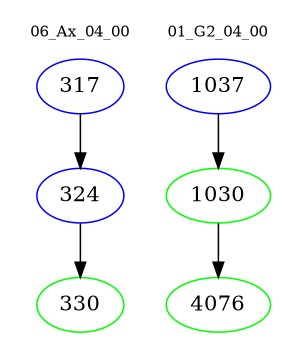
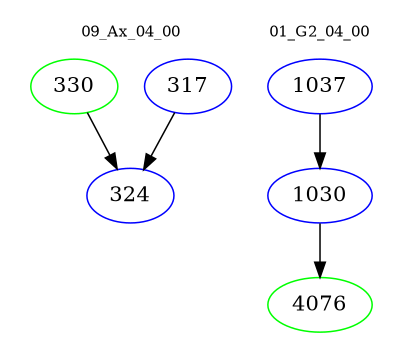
cluster "06_Ax_04_00": label "06_Ax_04_00" -> "09_Ax_04_00"
node "1030": color green -> blue
edge "324" -> "330": reversed
